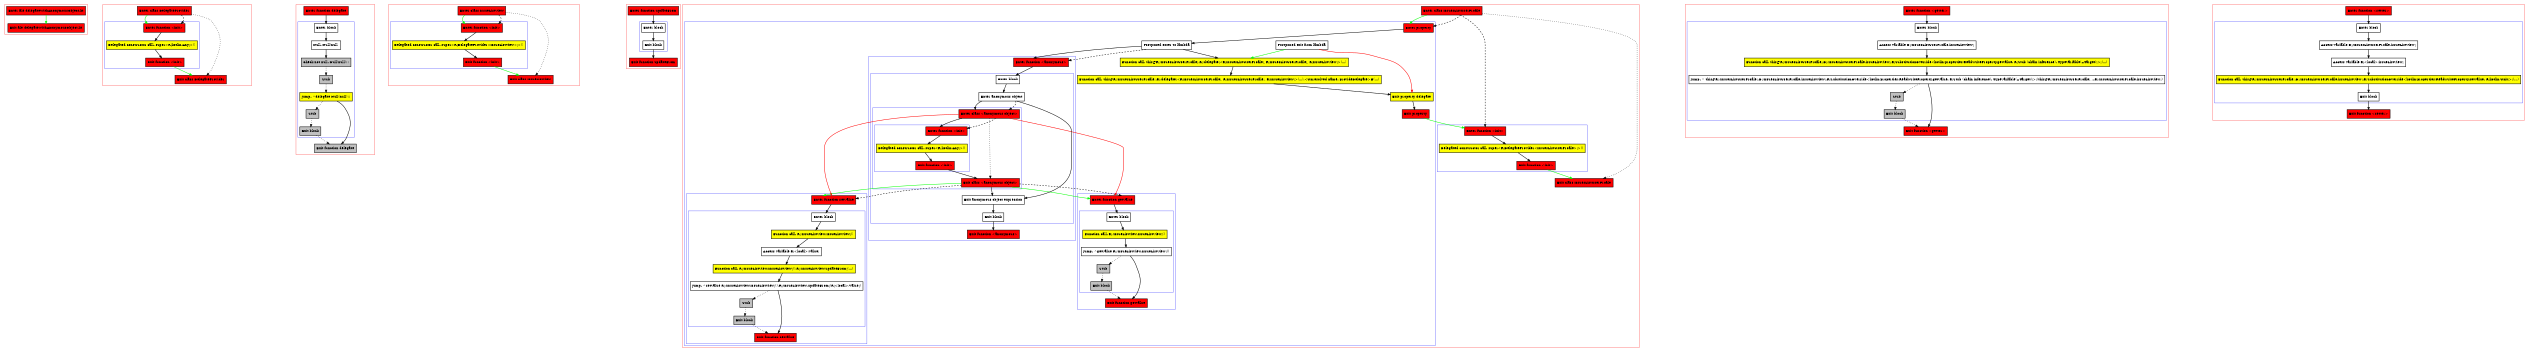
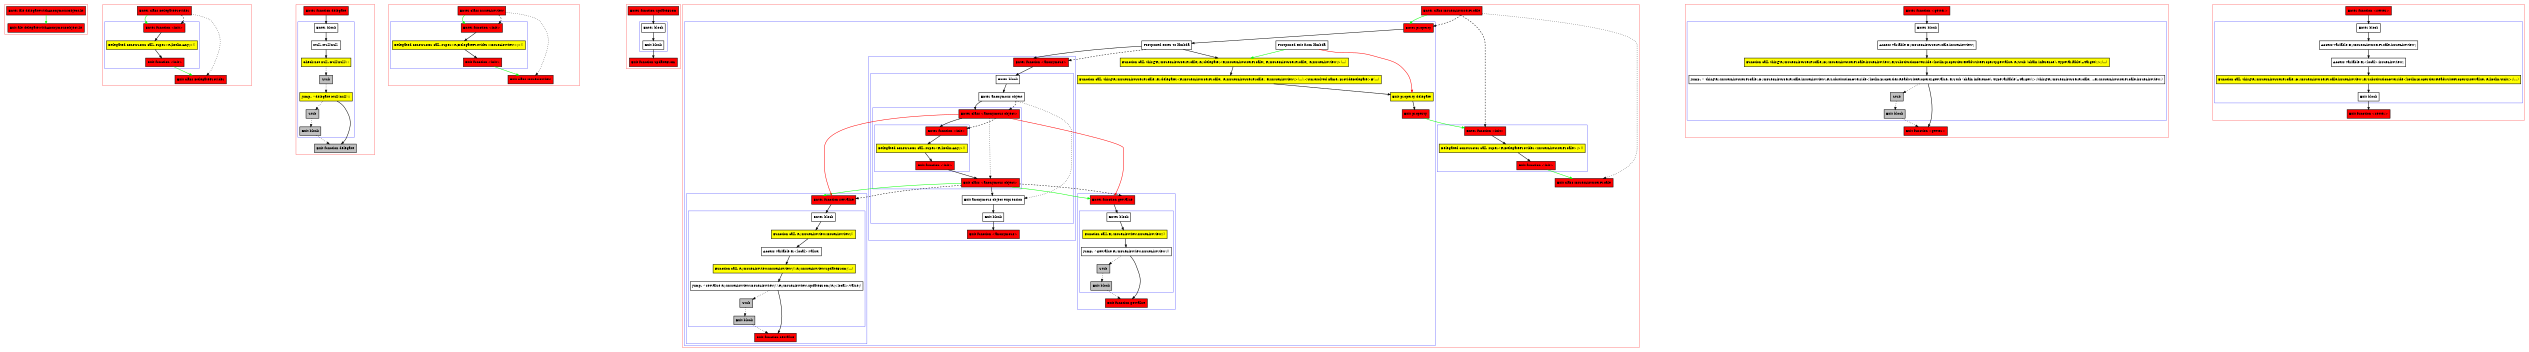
node "Check not null: Null(null)!!": fillcolor gray -> yellow
edge "Enter anonymous object" -> "Exit anonymous object expression": style solid -> dotted
